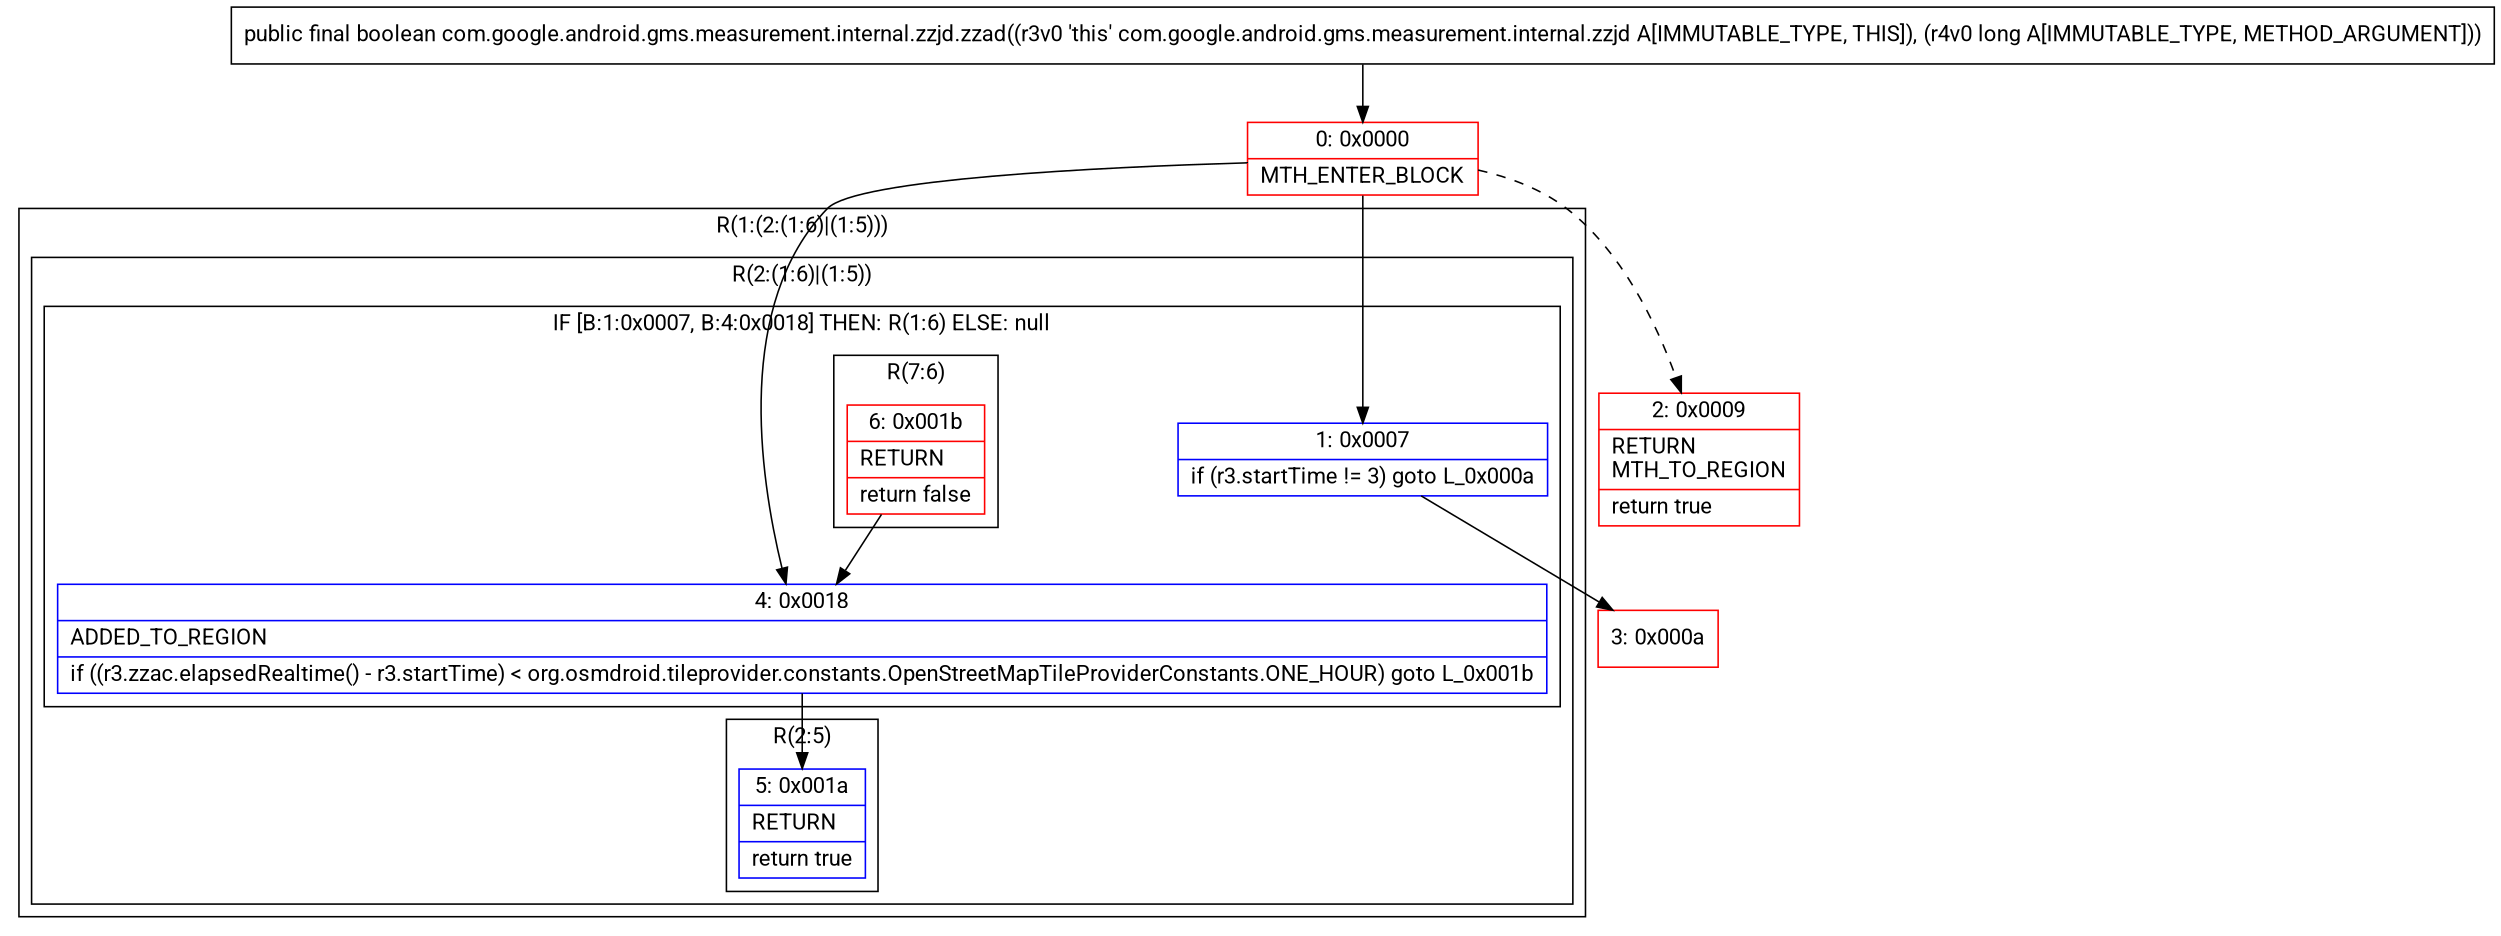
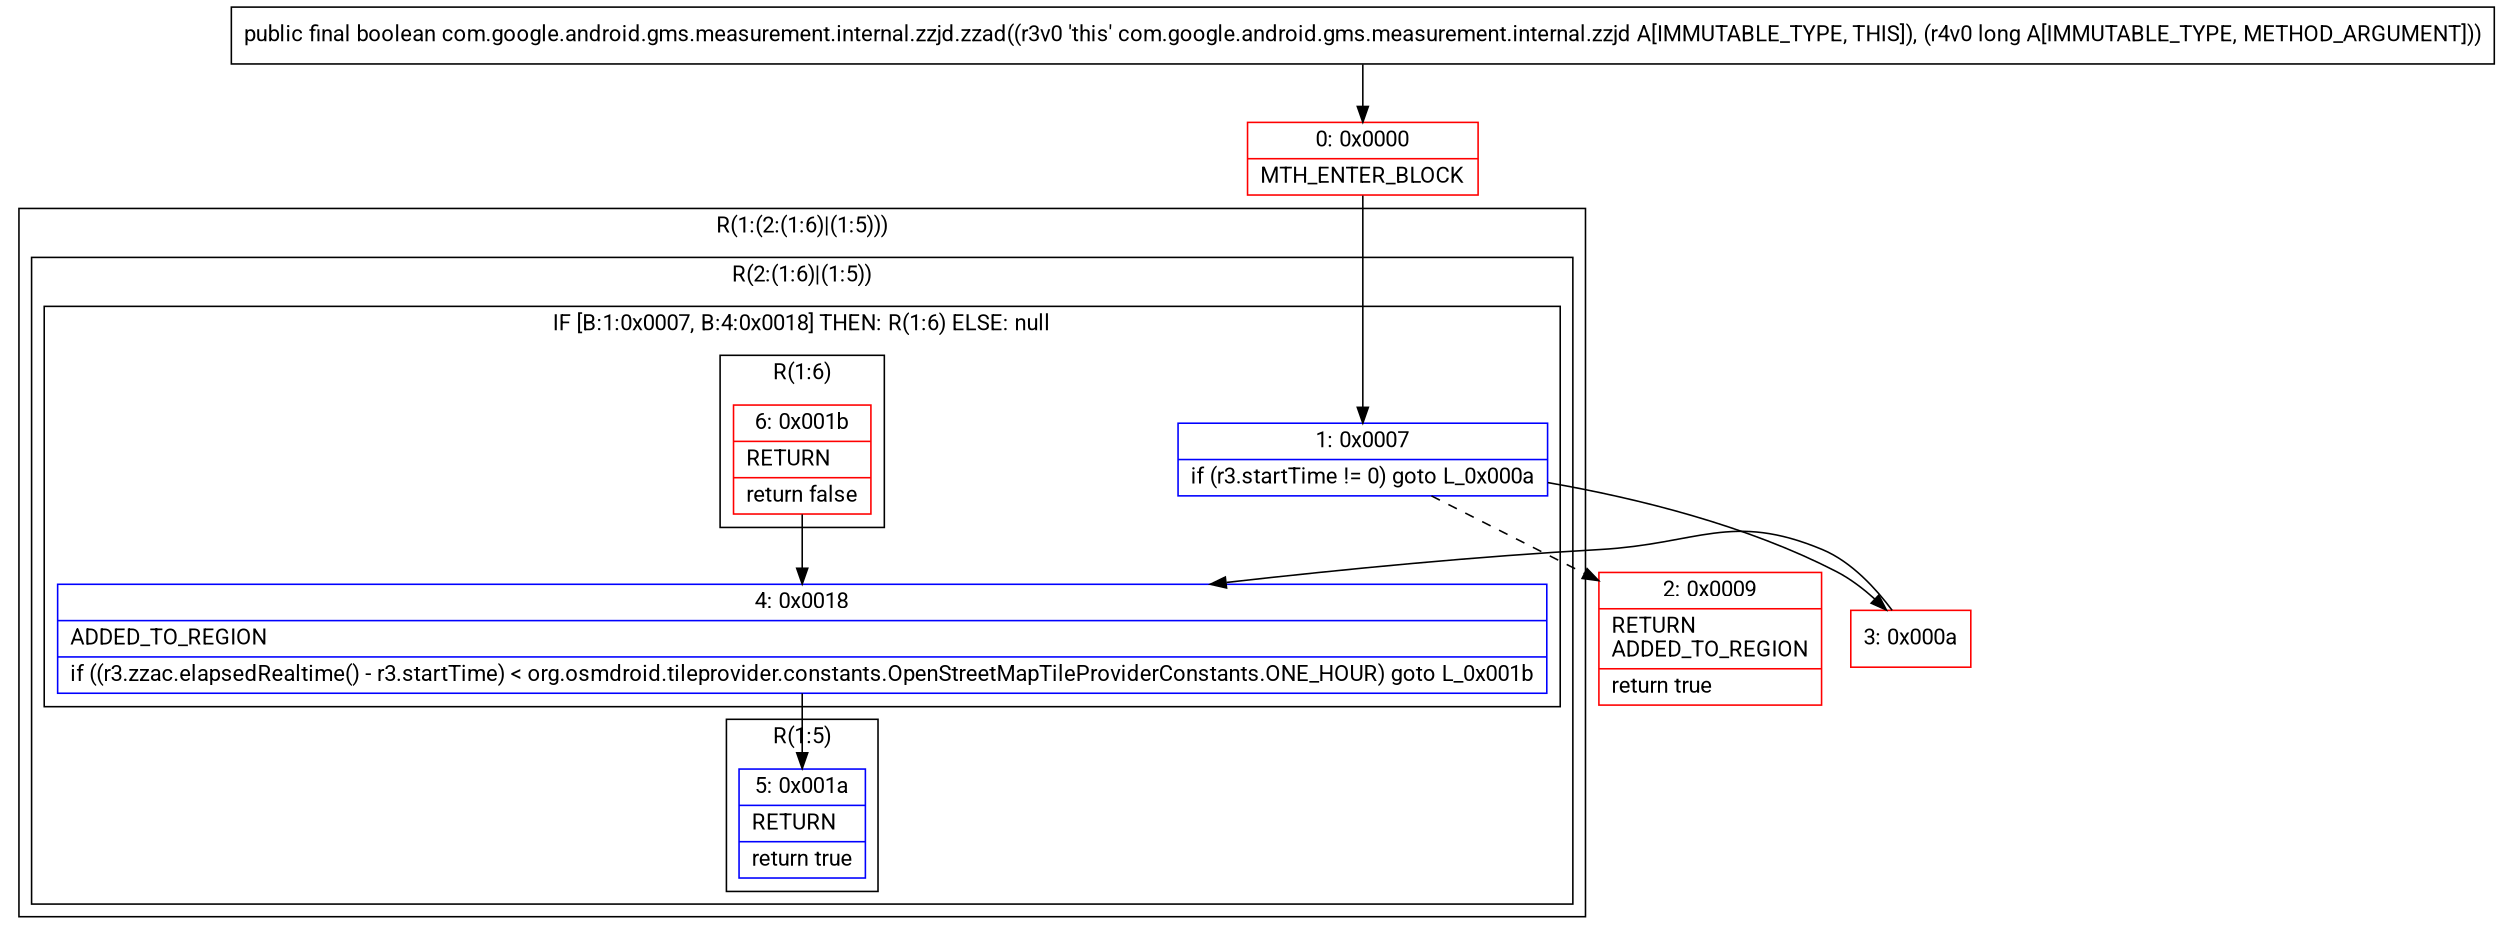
edge "0: 0x0000" -> "4: 0x0018": now "3: 0x000a" -> "4: 0x0018"
edge "0: 0x0000" -> "2: 0x0009": now "1: 0x0007" -> "2: 0x0009"
cluster "R(7:6)": label "R(7:6)" -> "R(1:6)"
node "2: 0x0009": text "MTH_TO_REGION" -> "ADDED_TO_REGION"
node "1: 0x0007": text "if (r3.startTime != 3) goto L_0x000a" -> "if (r3.startTime != 0) goto L_0x000a"
cluster "R(2:5)": label "R(2:5)" -> "R(1:5)"
